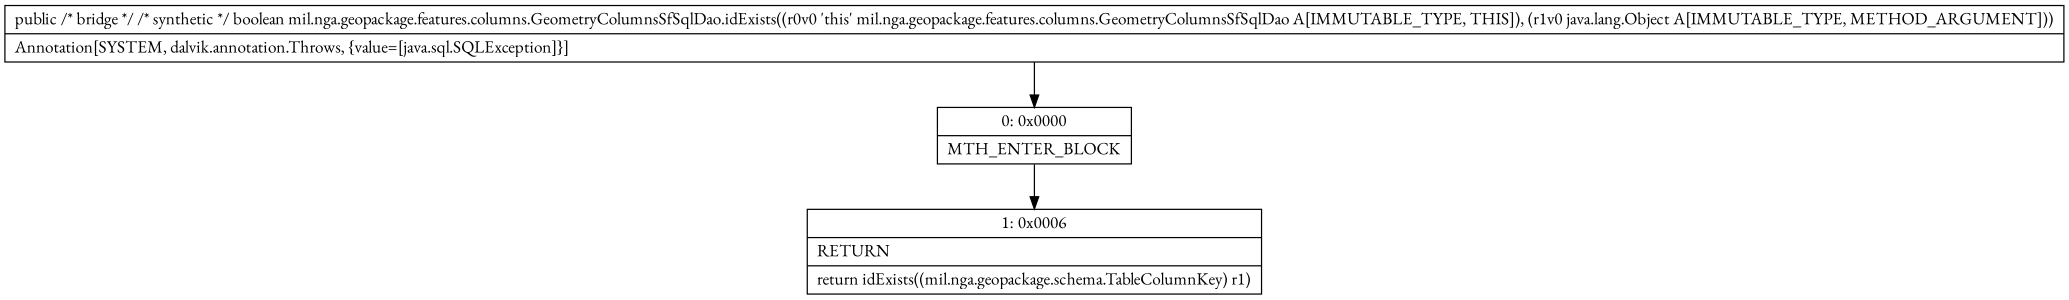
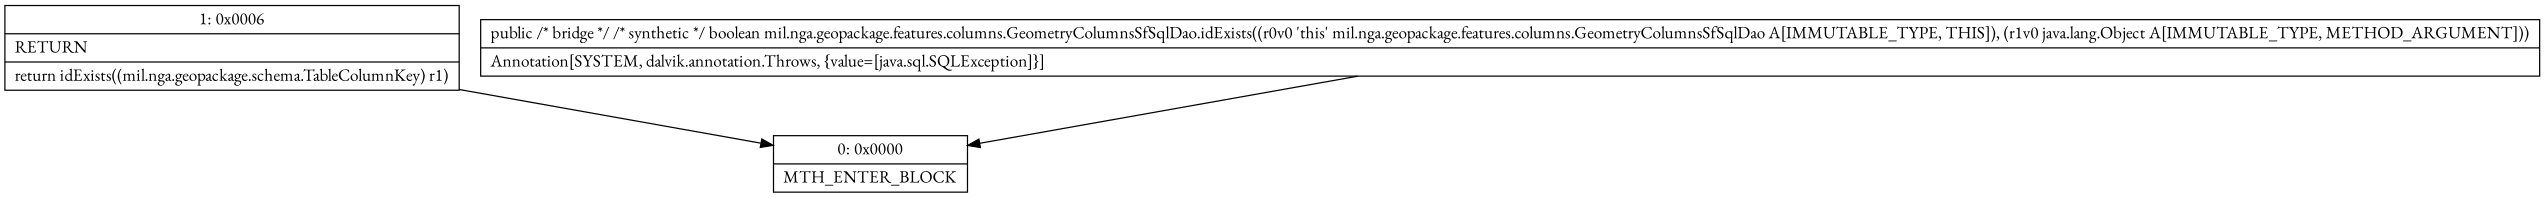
edge "0: 0x0000" -> "1: 0x0006": reversed
